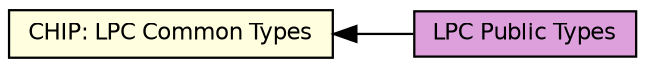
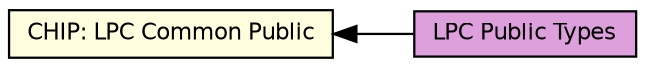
node "CHIP: LPC Common Types": label "CHIP: LPC Common Types" -> "CHIP: LPC Common Public"
